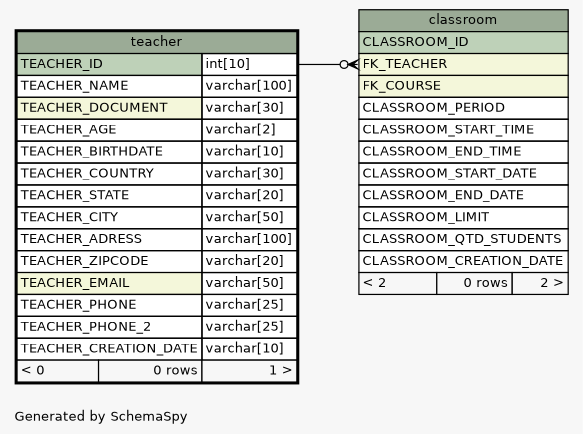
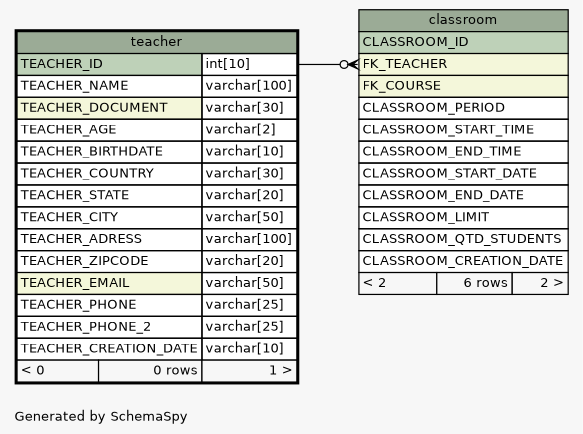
node "classroom": text "0 rows" -> "6 rows"
